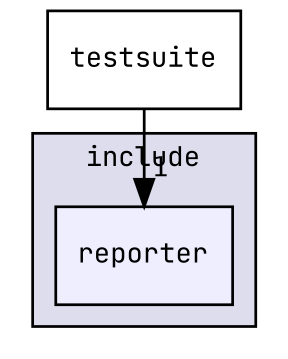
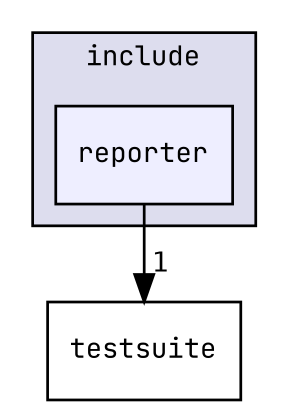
edge "testsuite" -> "reporter": reversed
